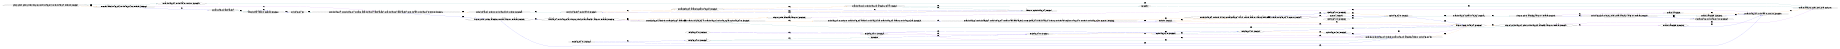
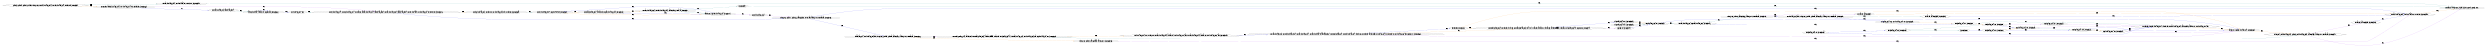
node "'mov edi, dword [esp+0x48]',": added
node "'test byte [esp+0x4], 0x1', 'je 0x8050800',": added
edge "'test byte [esp+0x4c], 0x1', 'jne 0x805082a'," -> "'test byte [esp+0x4], 0x10', 'je 0x805081c',": removed, label "CFG"
